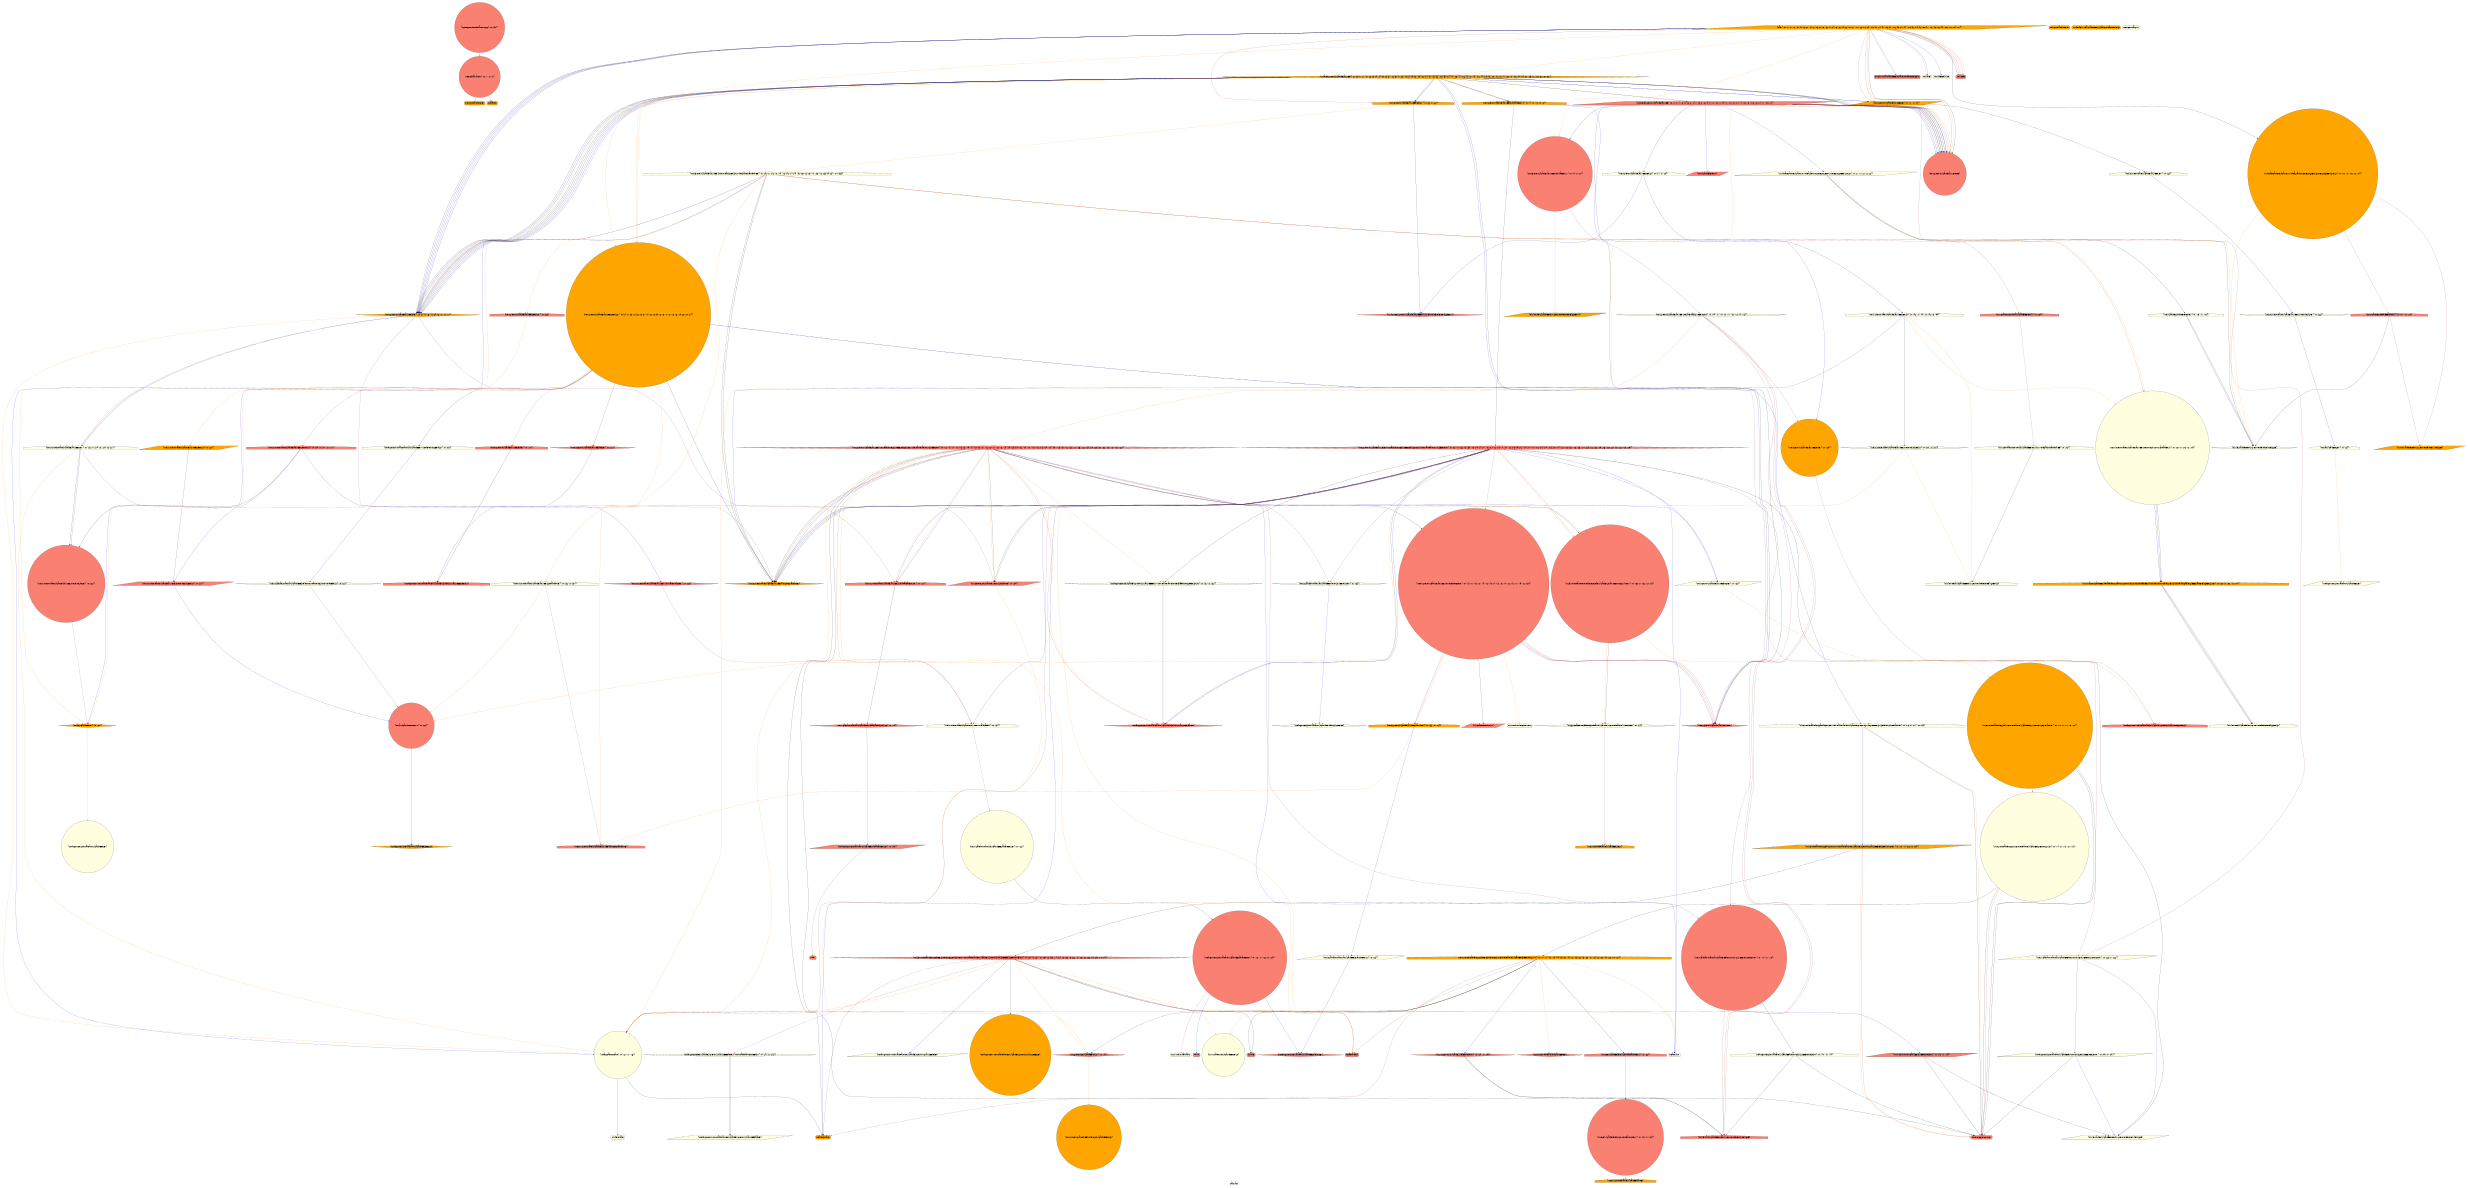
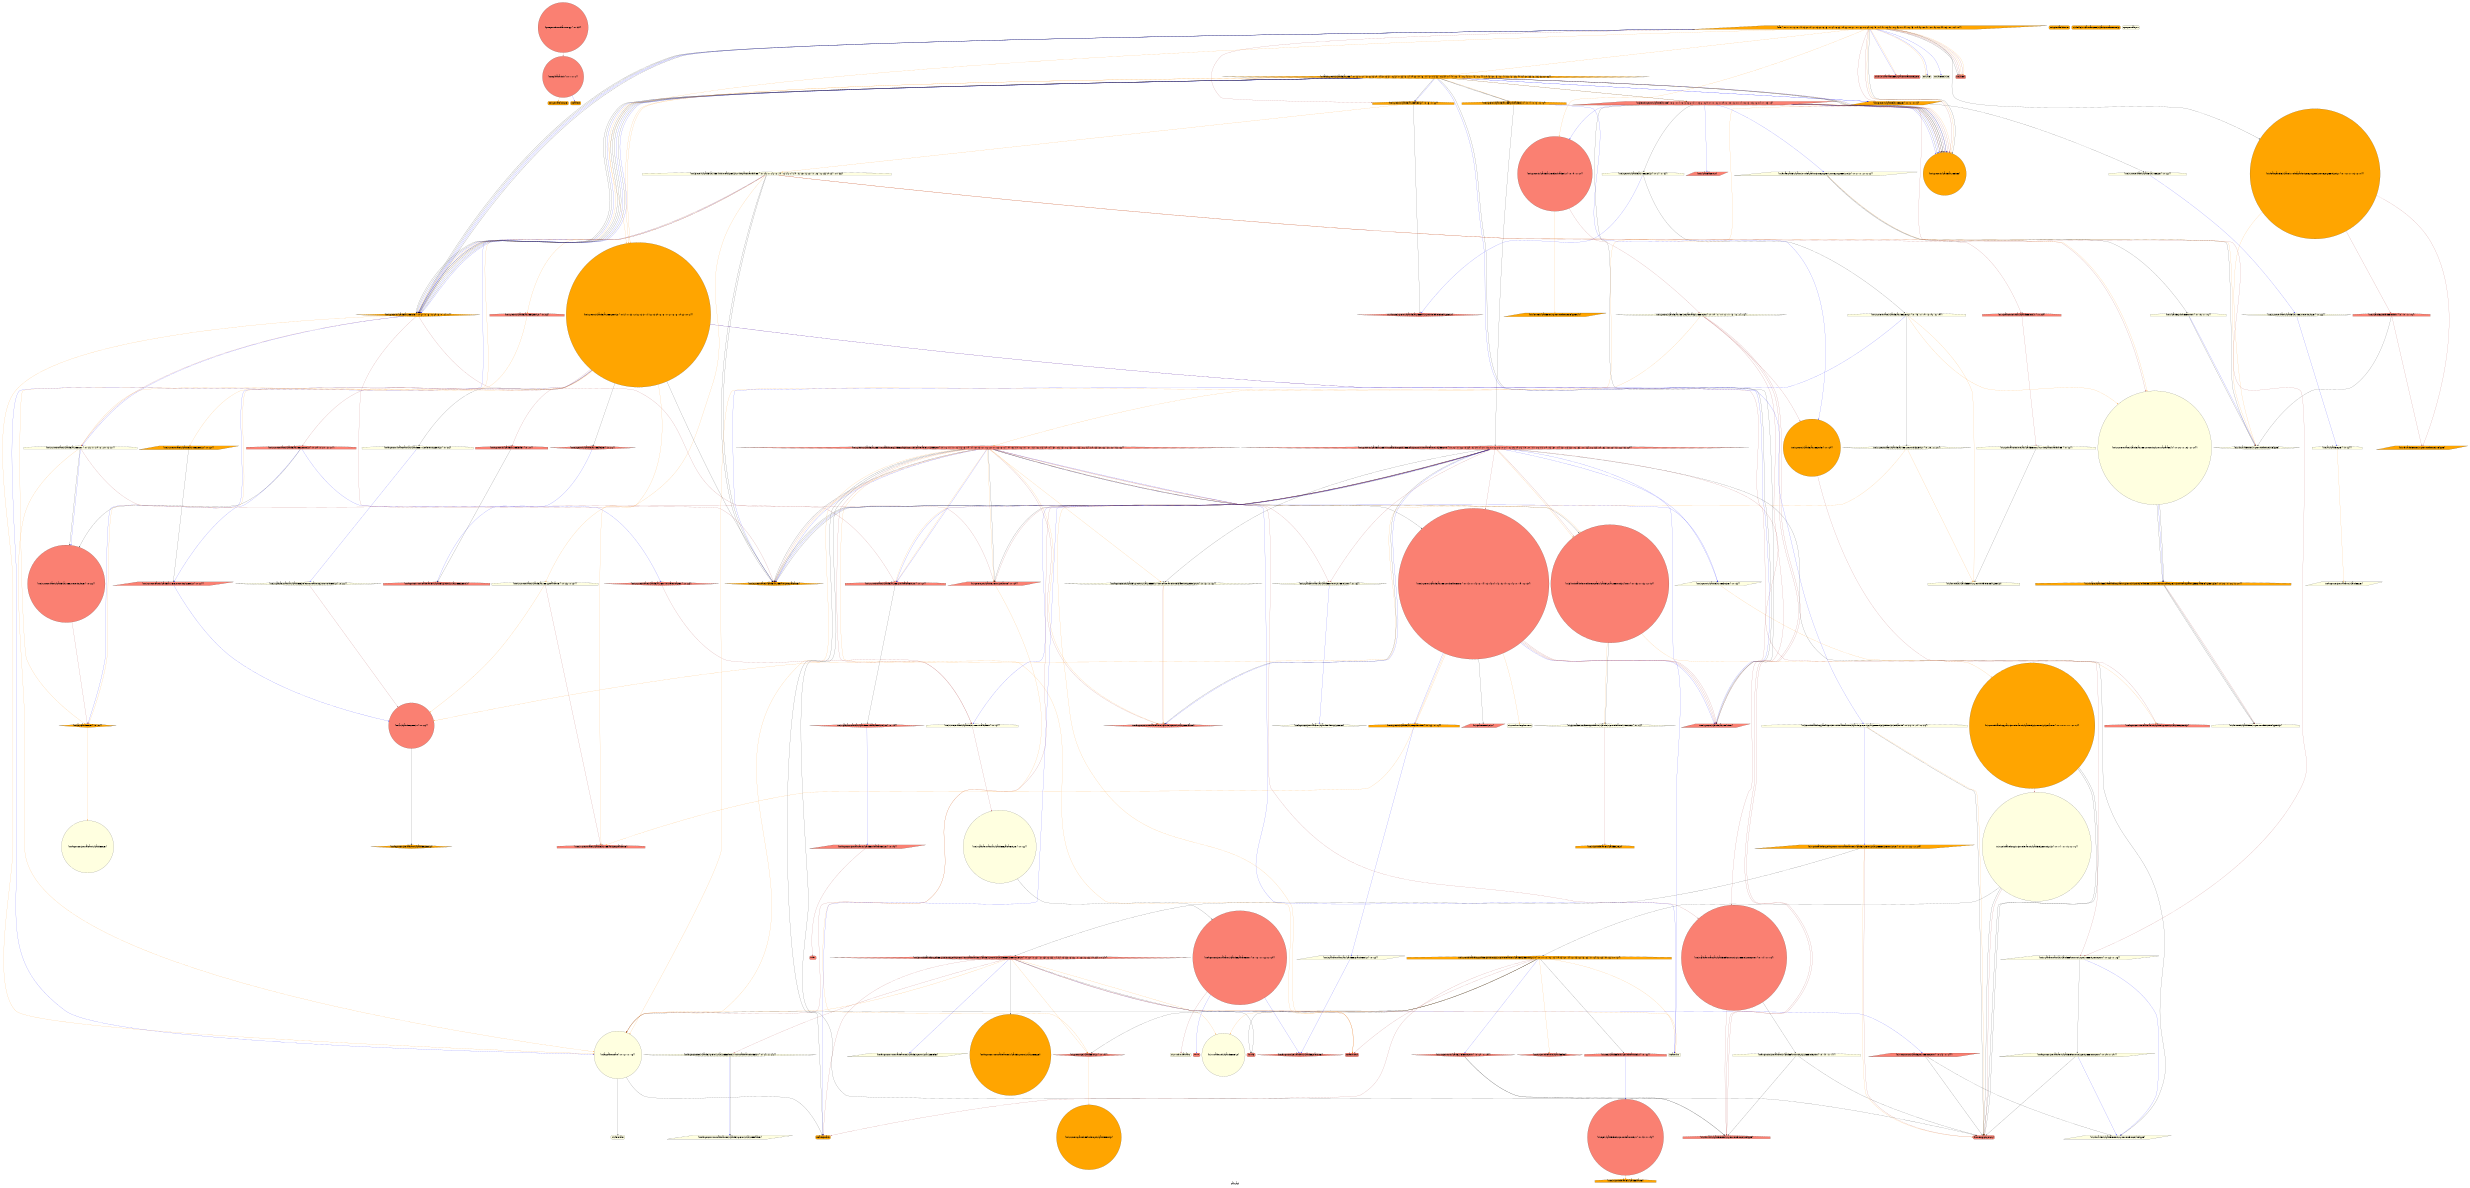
node "{_ZNSt6vectorISt4pairIiiESaIS1_EEixEm}": fillcolor salmon -> orange
node "{_ZNKSt6vectorISt4pairIiiESaIS1_EE4sizeEv}": shape diamond -> parallelogram
